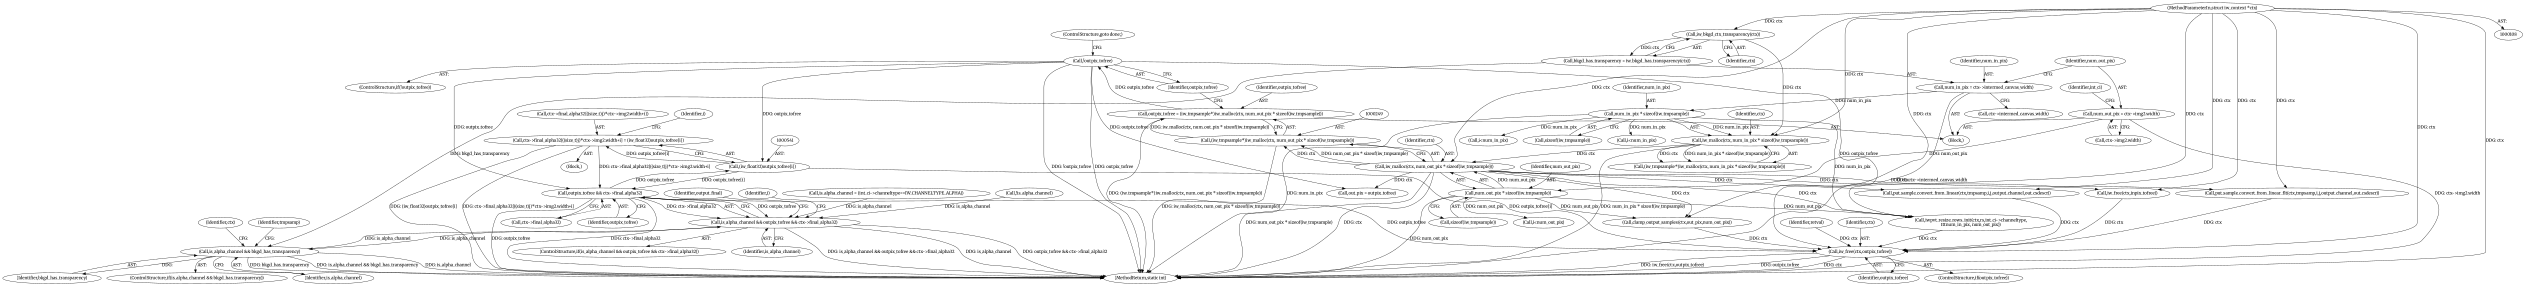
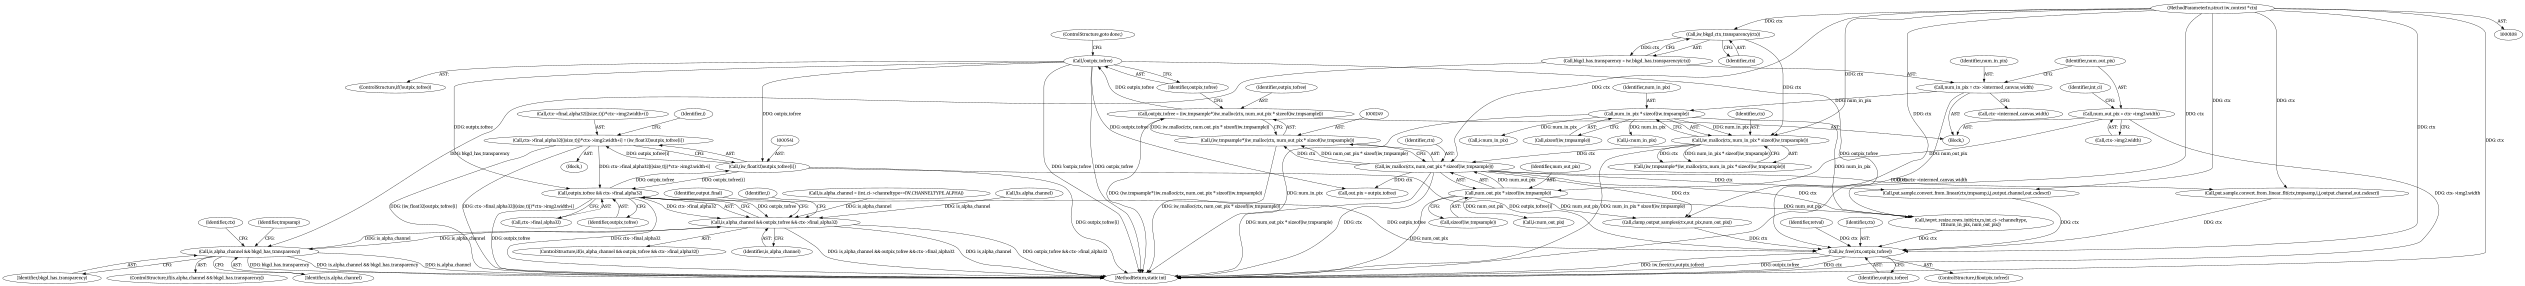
edge "(Call,iw_malloc(ctx, num_in_pix * sizeof(iw_tmpsample)))" -> "(Call,num_in_pix * sizeof(iw_tmpsample))": added, label "CFG:"
edge "(Call,(iw_float32)outpix_tofree[i])" -> "(MethodReturn,static int)": added, label "DDG: outpix_tofree[i]"
node "(Call,iw_free(ctx,inpix_tofree))": removed
edge "(Call,is_alpha_channel && bkgd_has_transparency)" -> "(Identifier,bkgd_has_transparency)": label "DDG: " -> "CFG: "
